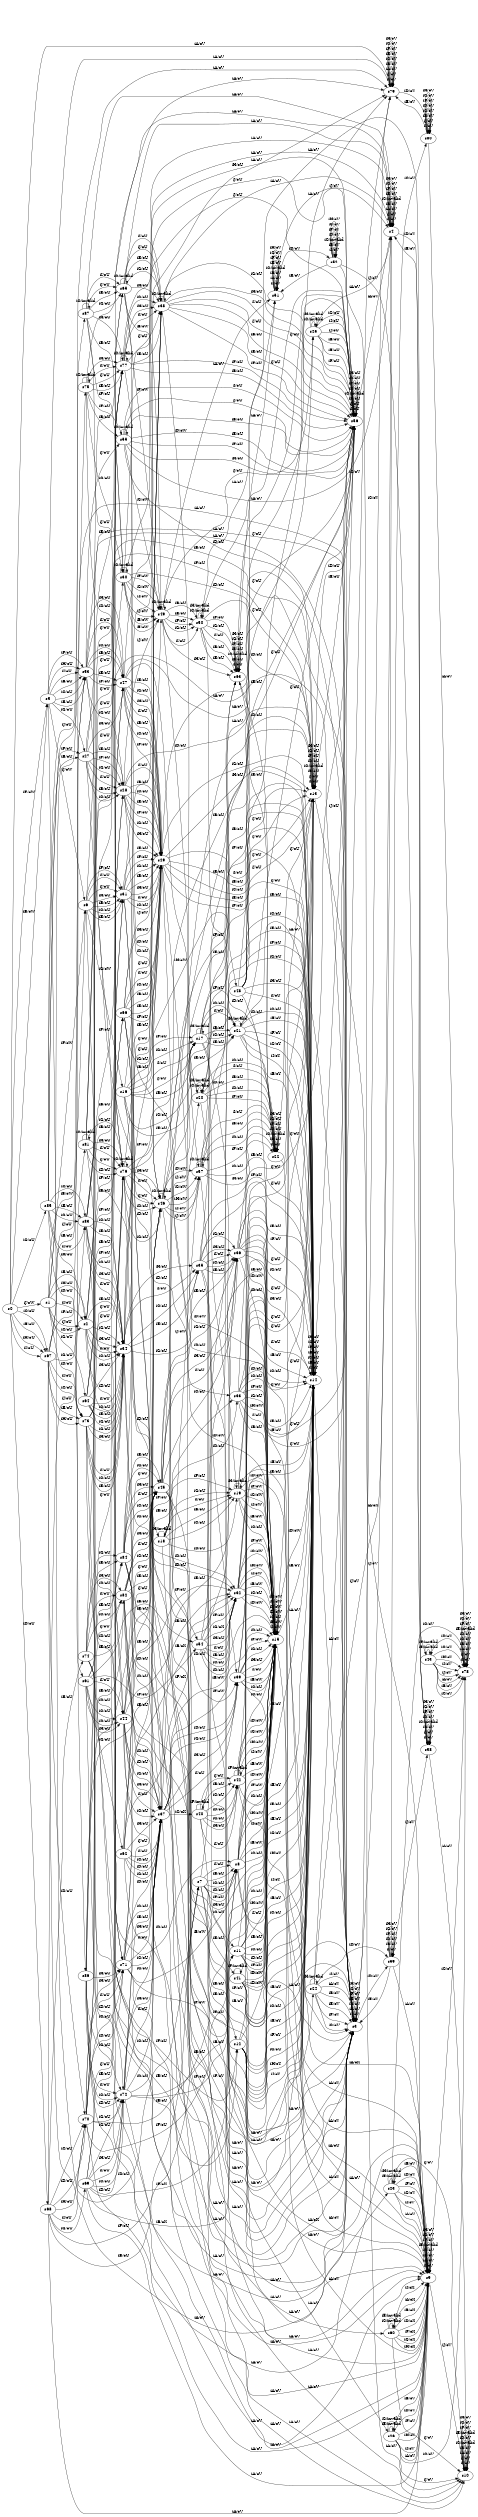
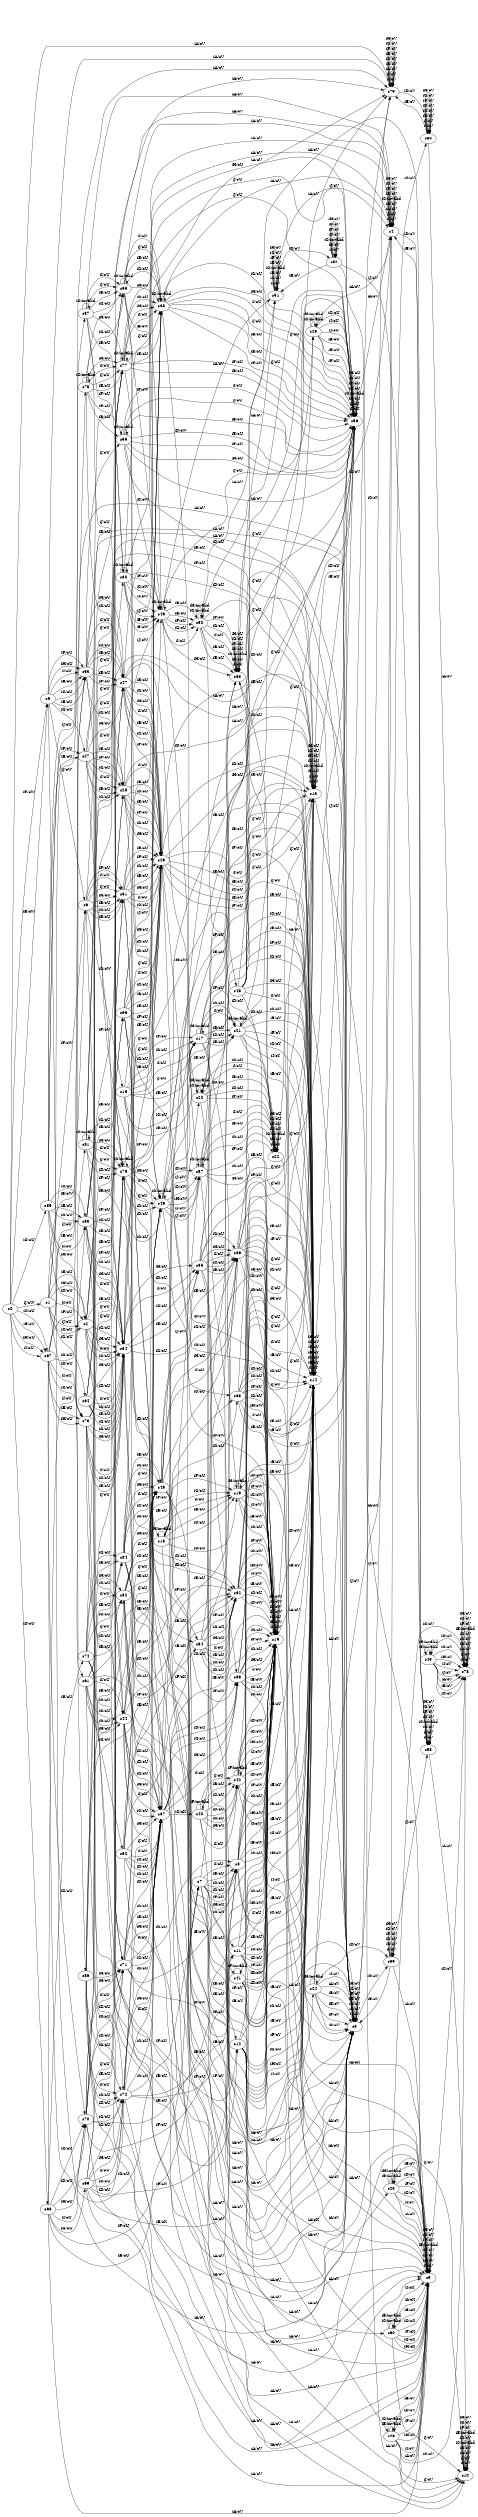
edge "s75" -> "s30": now "s75" -> "s65"
edge "s9" -> "s10": removed, label "iJ/oV"
